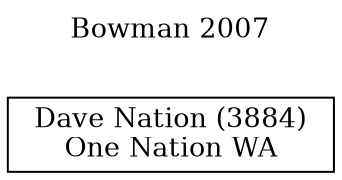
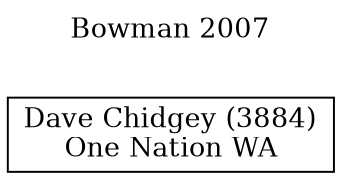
node "Dave Nation (3884) One Nation WA": label "Dave Nation (3884) One Nation WA" -> "Dave Chidgey (3884) One Nation WA"
